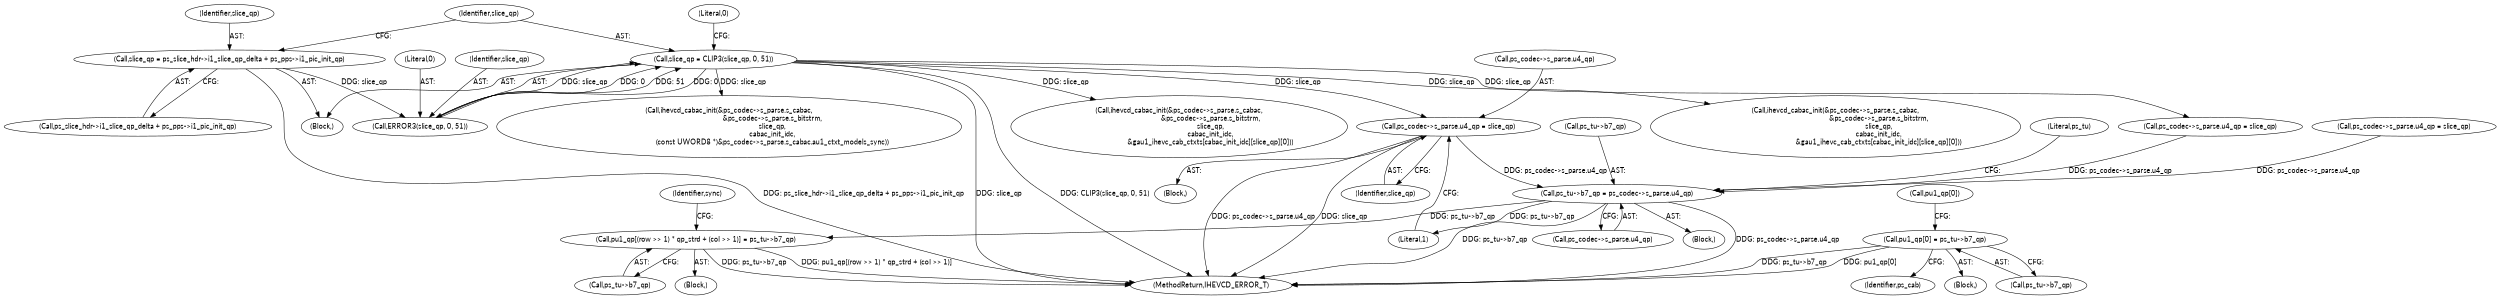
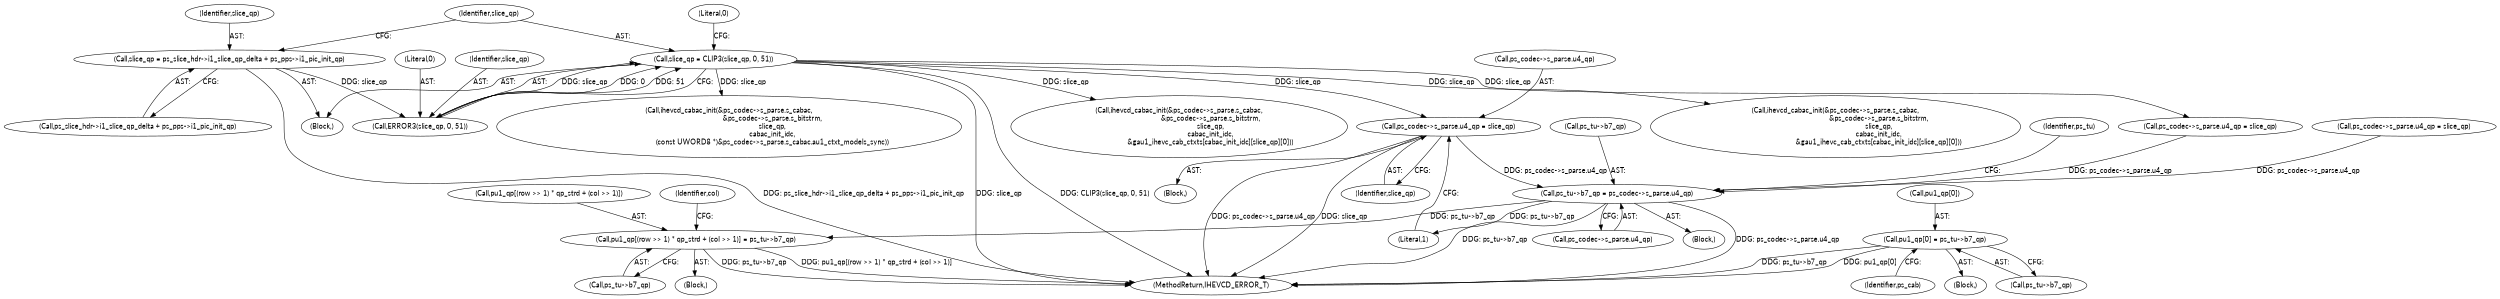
edge "(Call,slice_qp = CLIP3(slice_qp, 0, 51))" -> "(Call,ERROR3(slice_qp, 0, 51))": label "DDG: 0" -> "CFG: "
node "(Literal,ps_tu)": label "(Literal,ps_tu)" -> "(Identifier,ps_tu)"
node "(Call,pu1_qp[(row >> 1) * qp_strd + (col >> 1)])": added
node "(Identifier,sync)": label "(Identifier,sync)" -> "(Identifier,col)"
edge "(Call,pu1_qp[0])" -> "(Call,pu1_qp[0] = ps_tu->b7_qp)": label "CFG: " -> "AST: "
edge "(Call,pu1_qp[0] = ps_tu->b7_qp)" -> "(Identifier,ps_cab)": reversed
